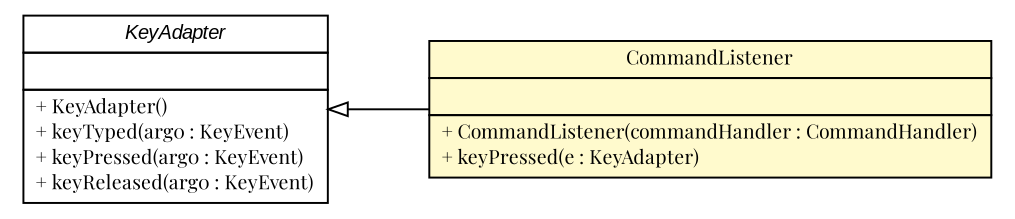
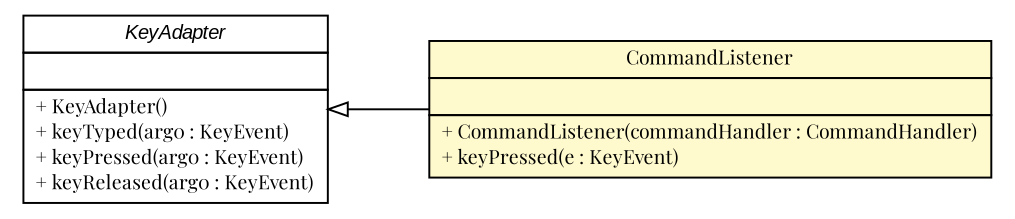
node "CommandListener": text "+ keyPressed(e : KeyAdapter)" -> "+ keyPressed(e : KeyEvent)"
